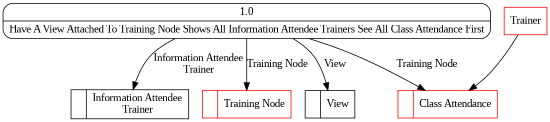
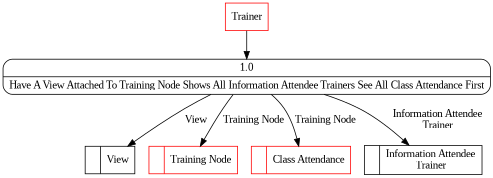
edge "Trainer" -> "Class Attendance": now "Trainer" -> "1.0"
